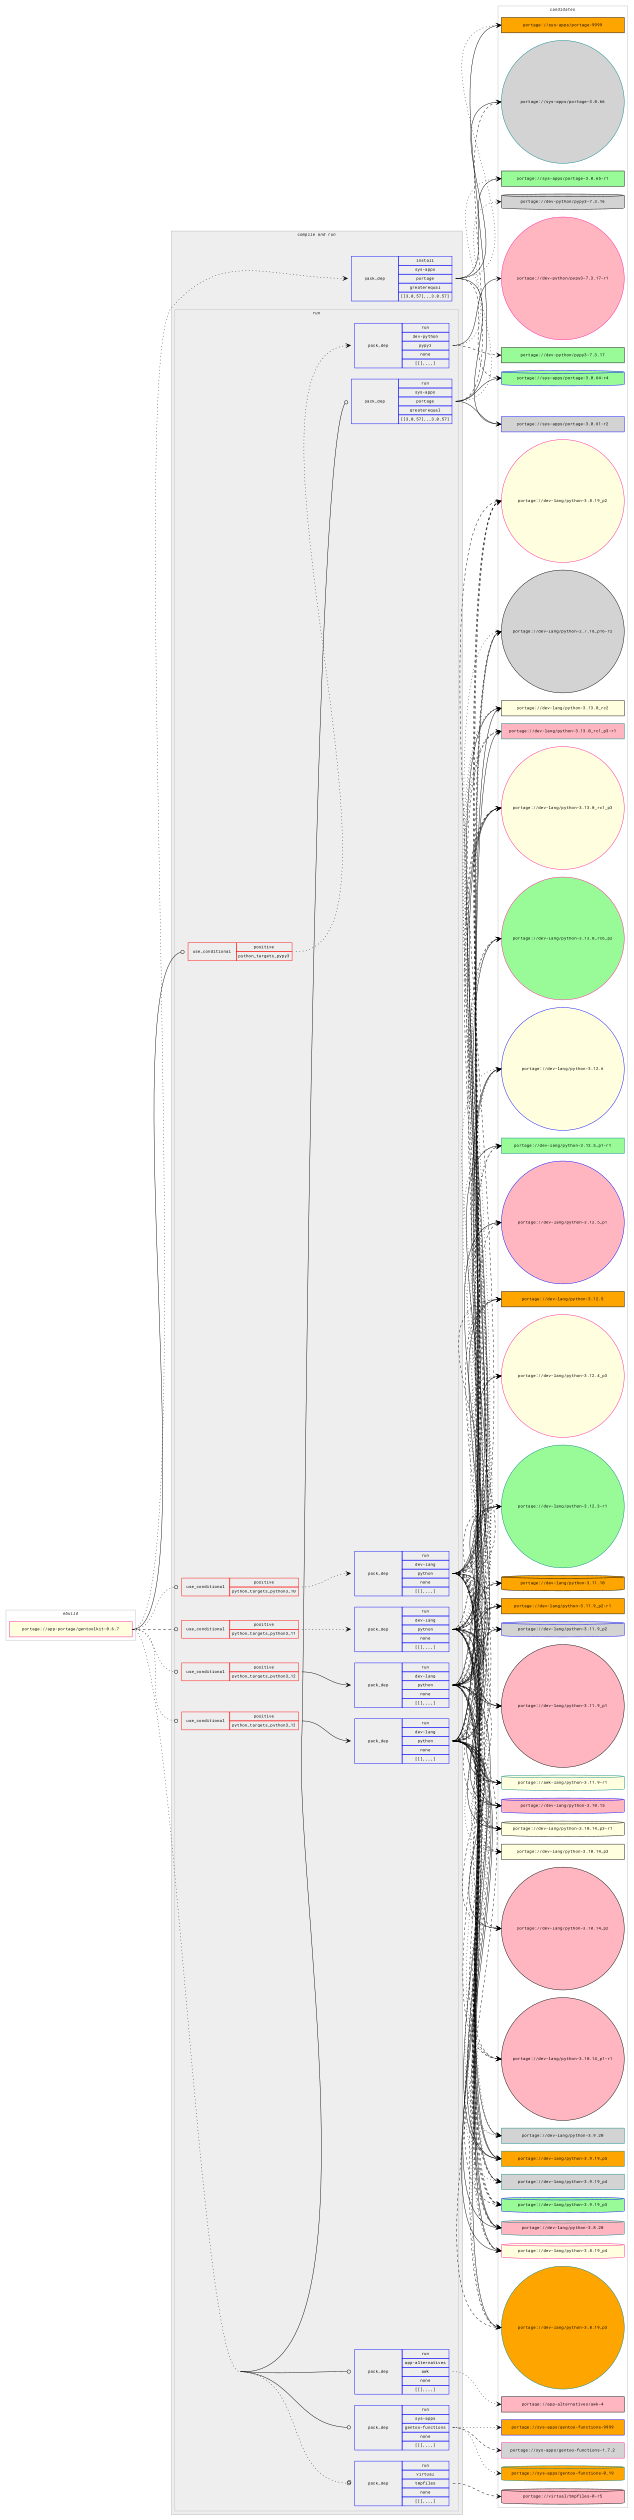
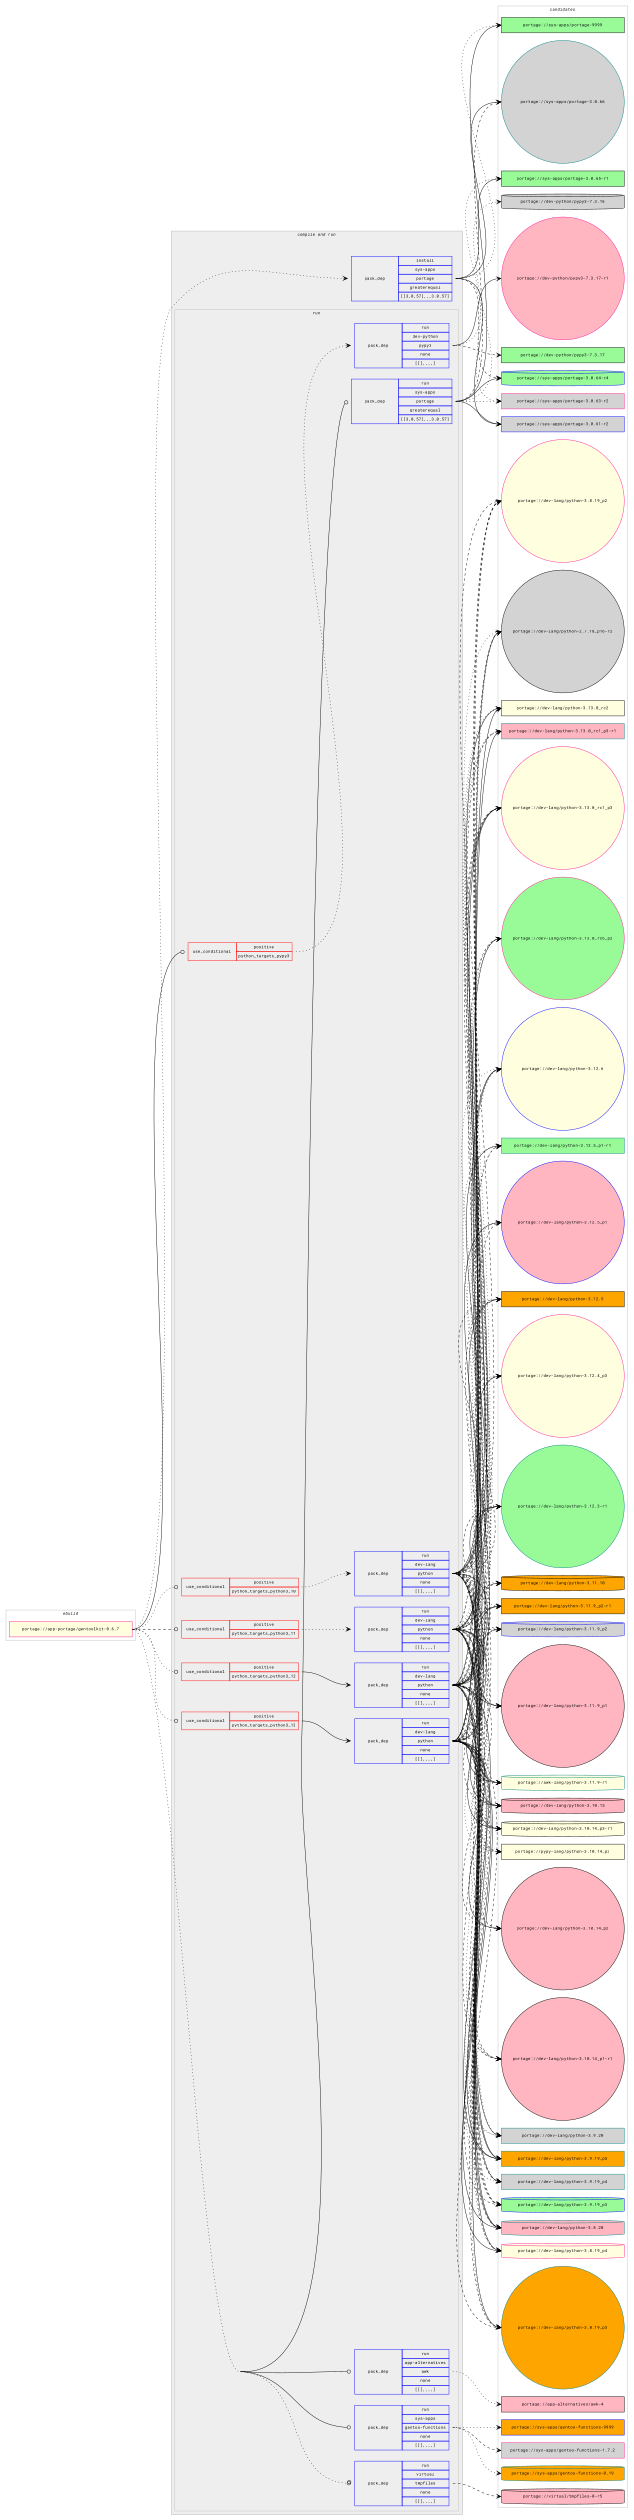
node "portage://sys-apps/portage-9999": fillcolor orange -> palegreen
node "portage://sys-apps/portage-3.0.63-r2": added
node "portage://dev-lang/python-3.10.15": color blue -> black
node "portage://dev-lang/python-3.10.14_p3": label "portage://dev-lang/python-3.10.14_p3" -> "portage://pypy-lang/python-3.10.14_p3"
